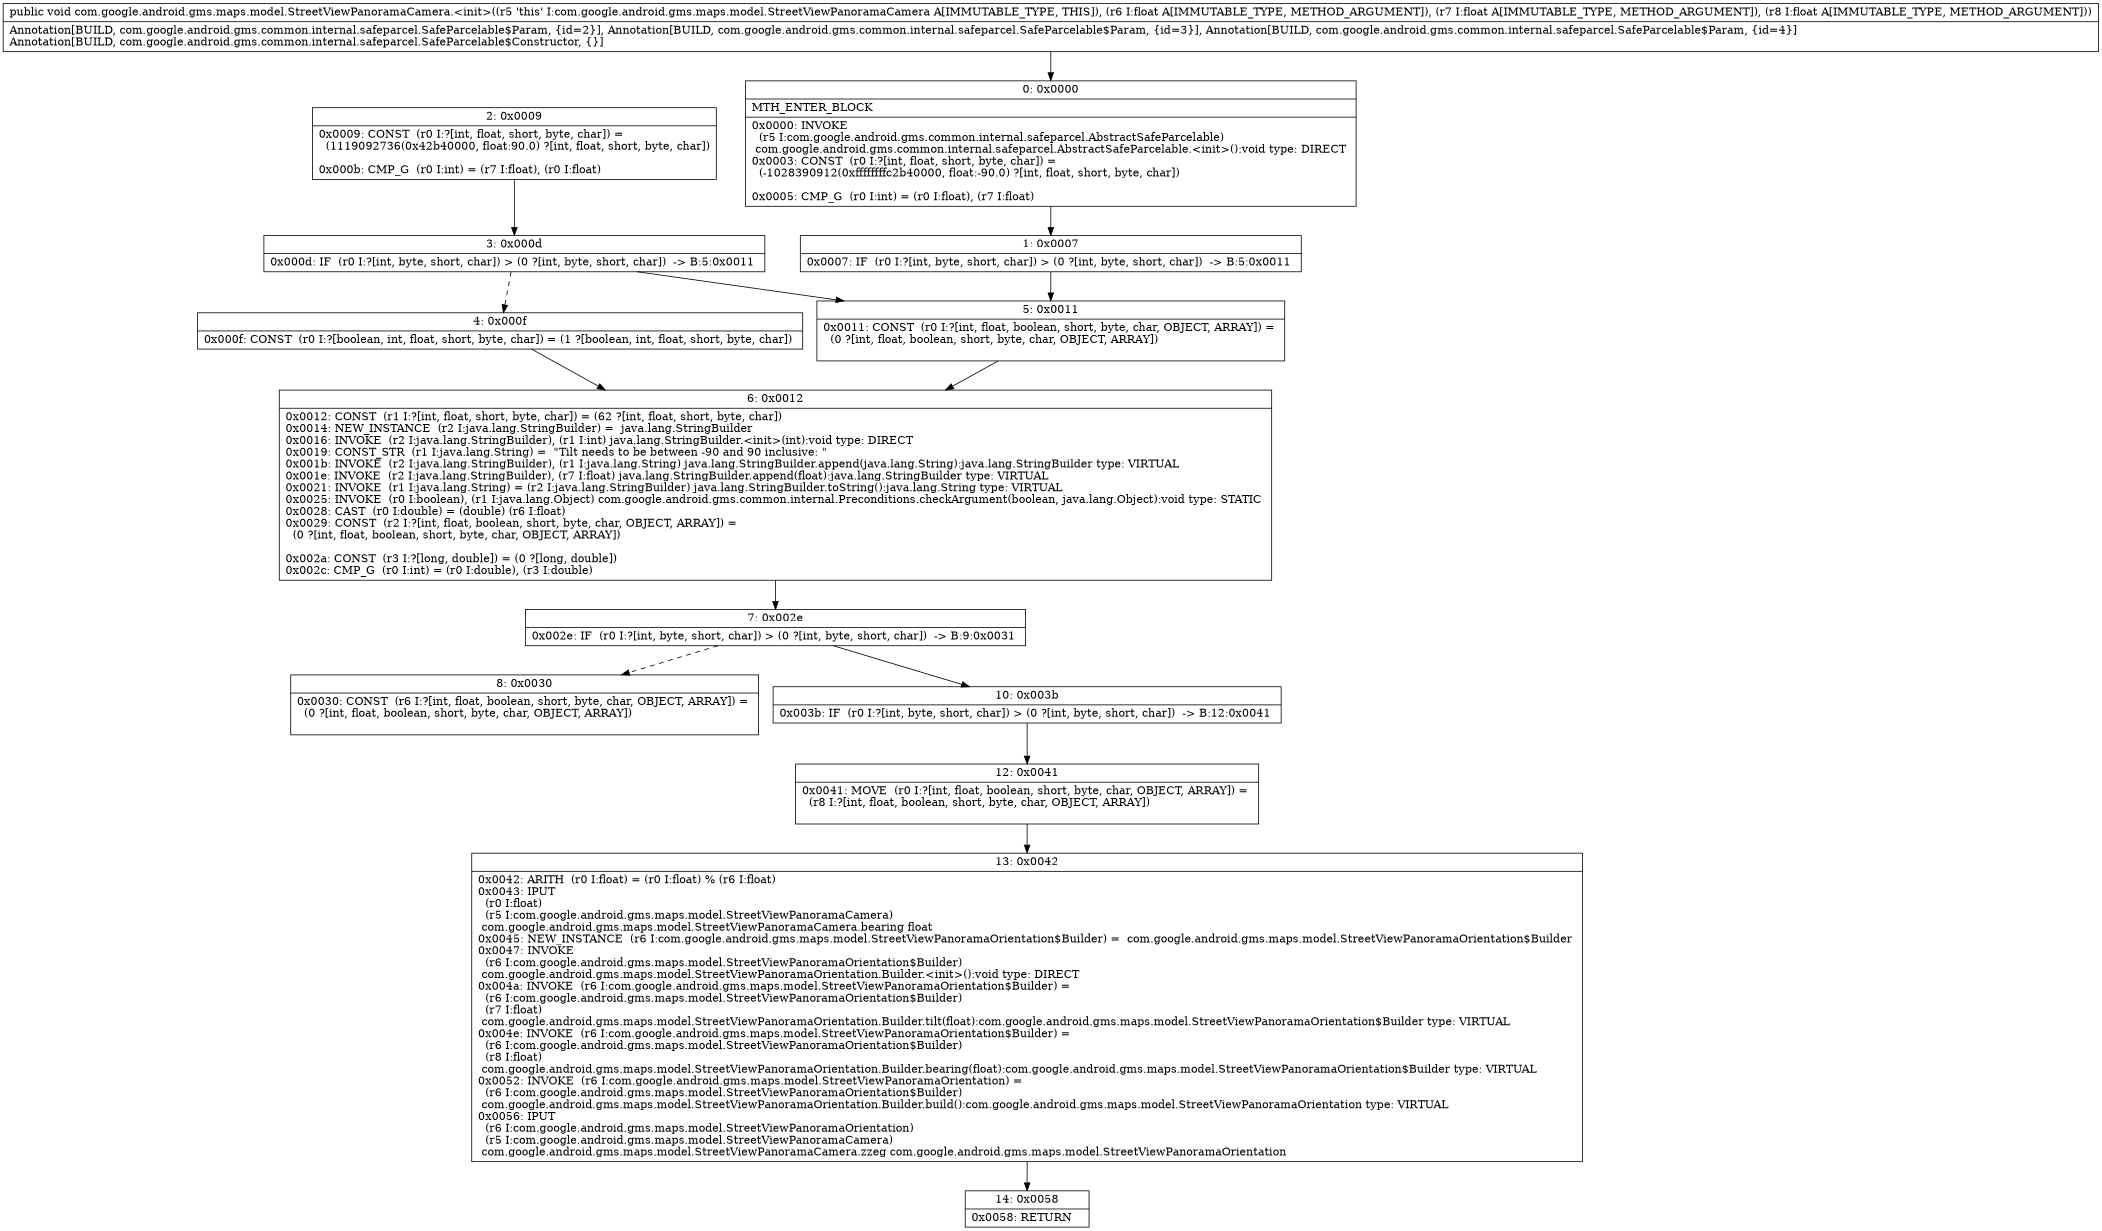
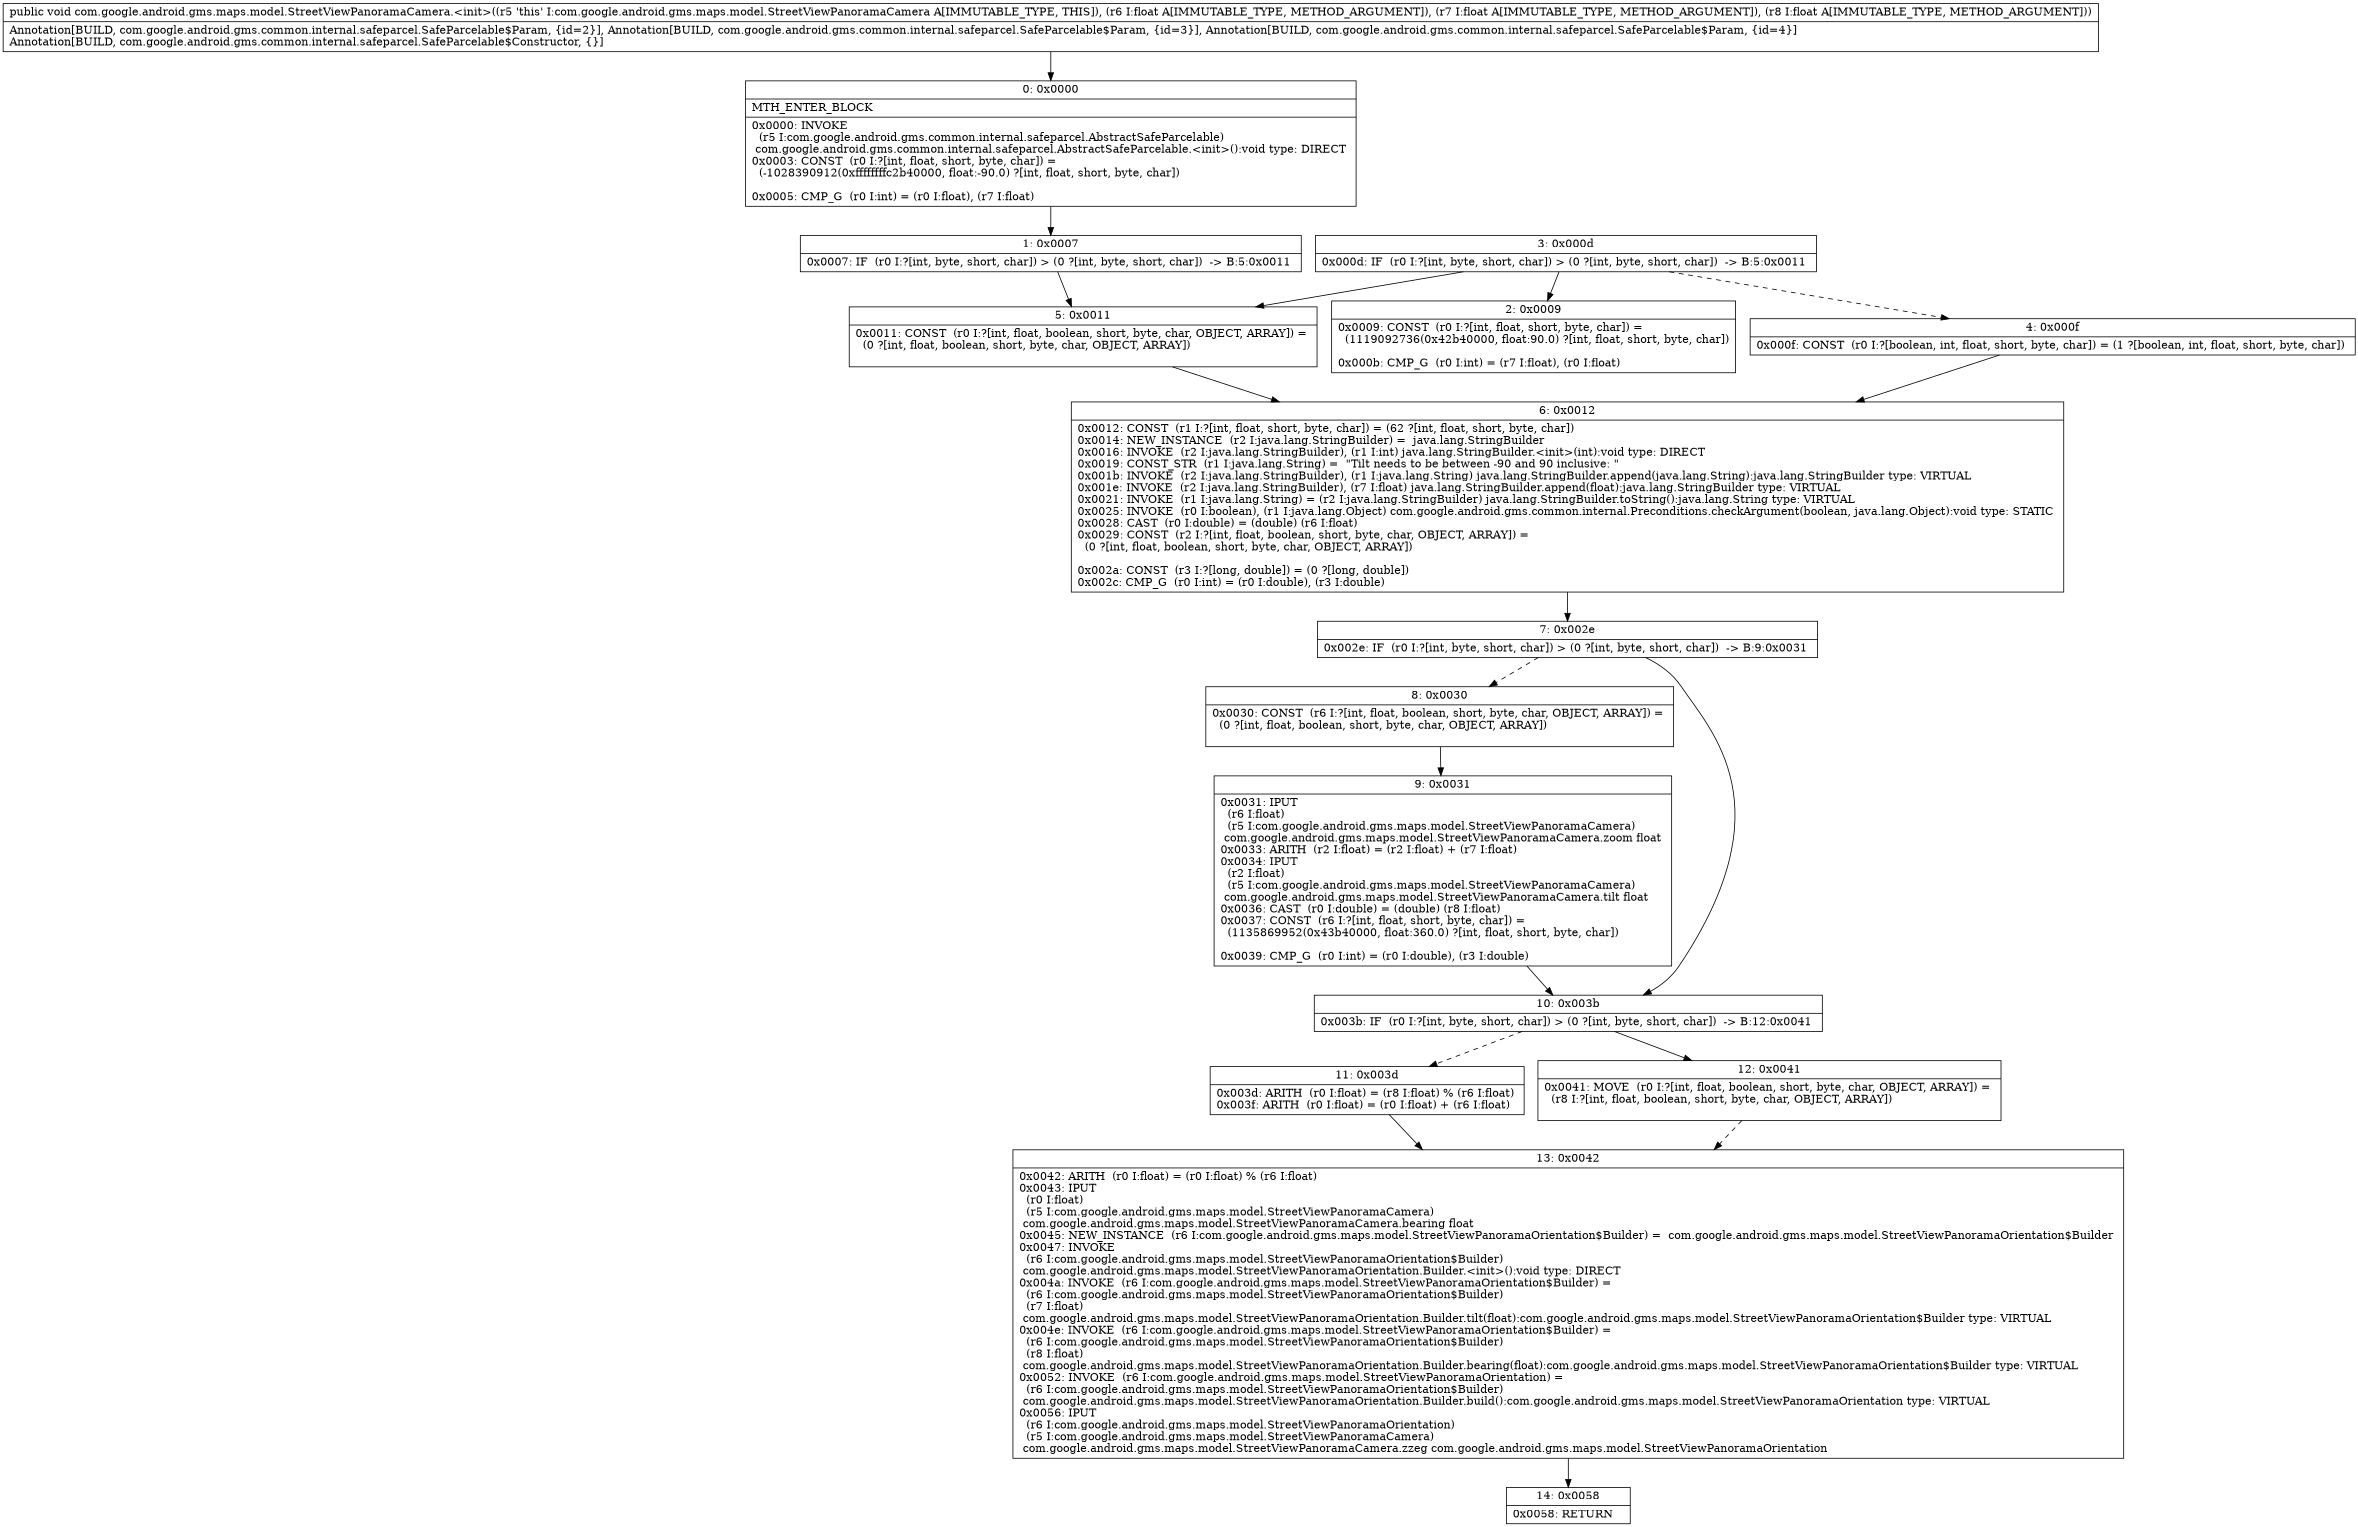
edge "2: 0x0009" -> "3: 0x000d": reversed
edge "12: 0x0041" -> "13: 0x0042": style solid -> dashed
node "9: 0x0031": added
node "11: 0x003d": added
